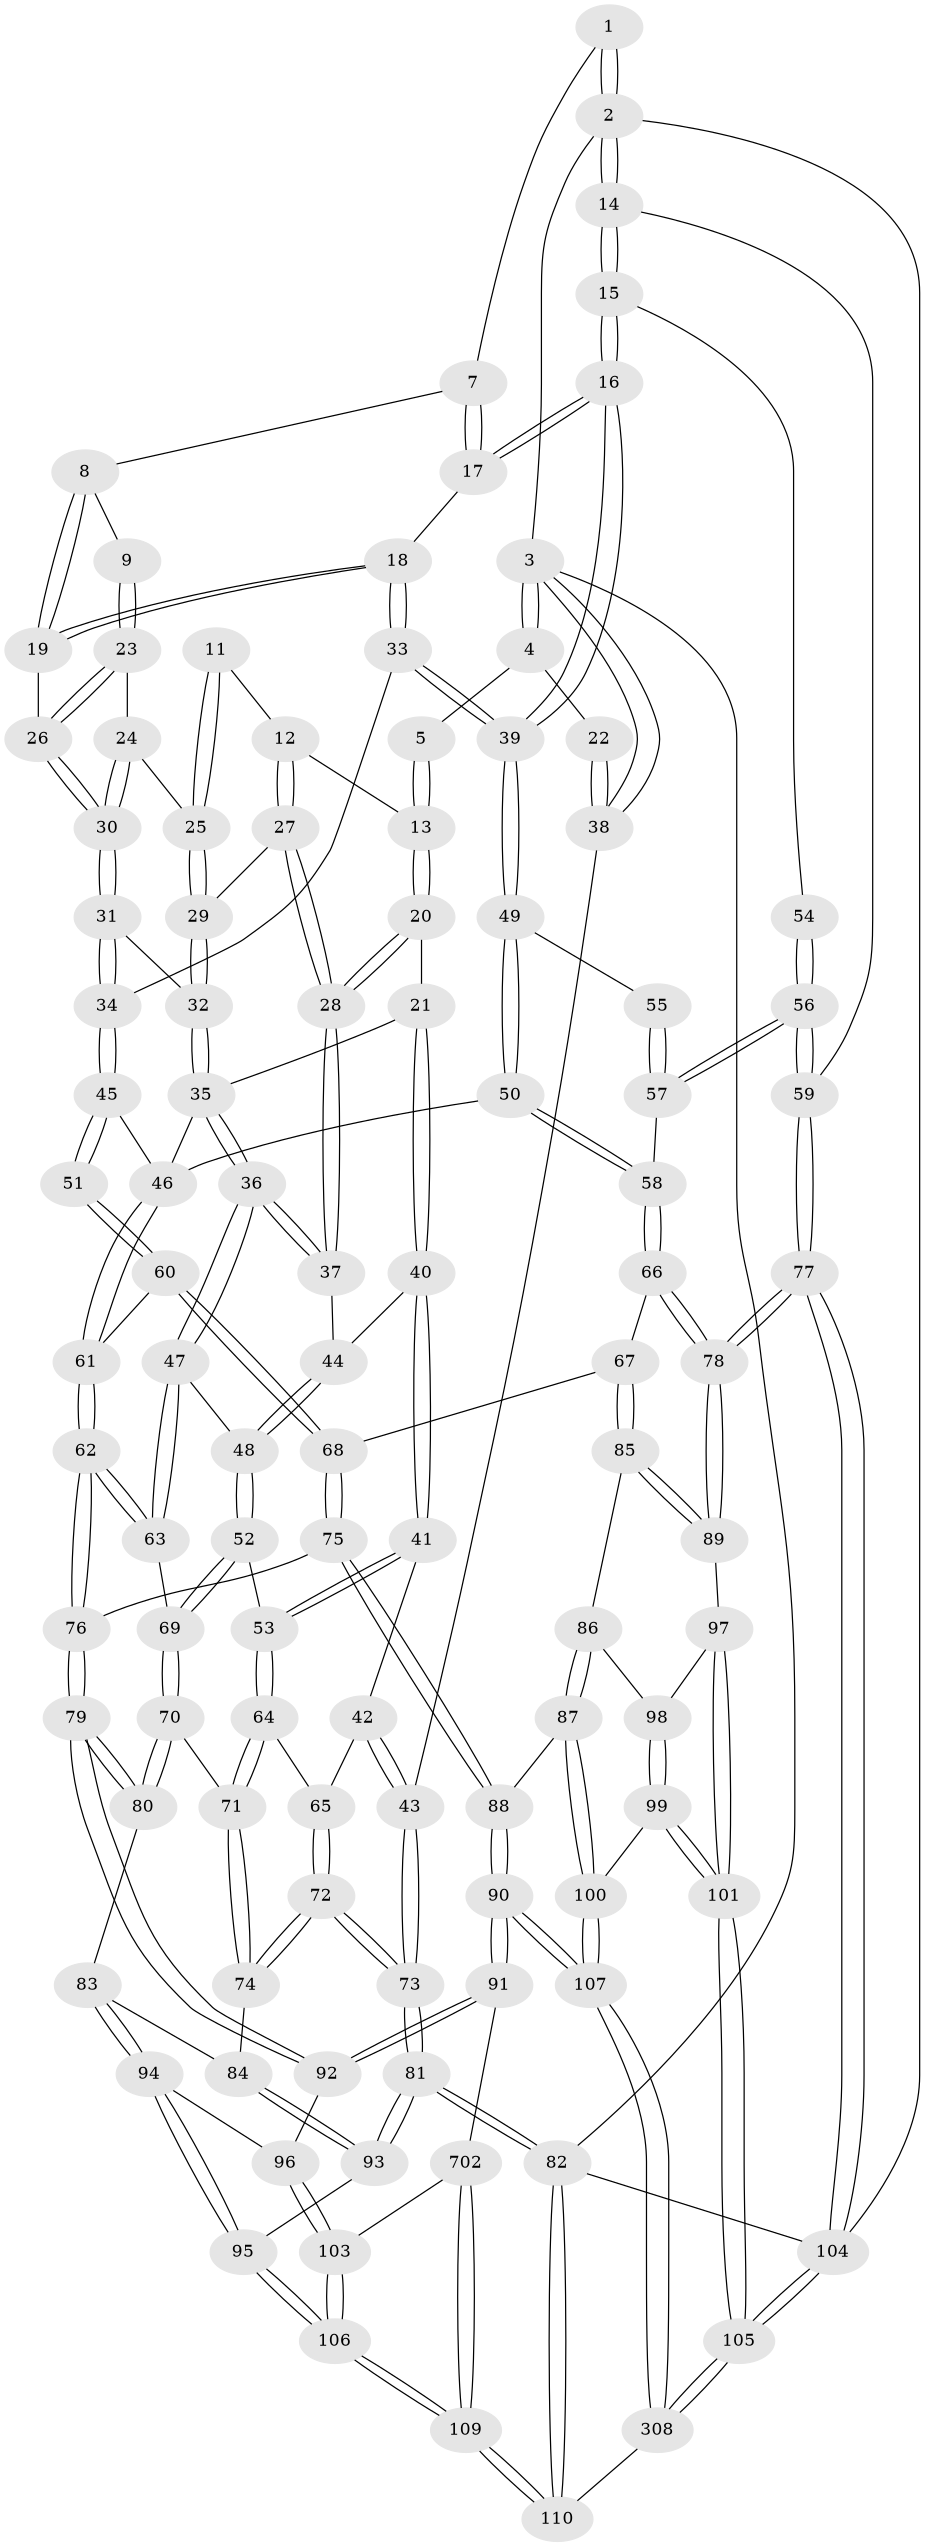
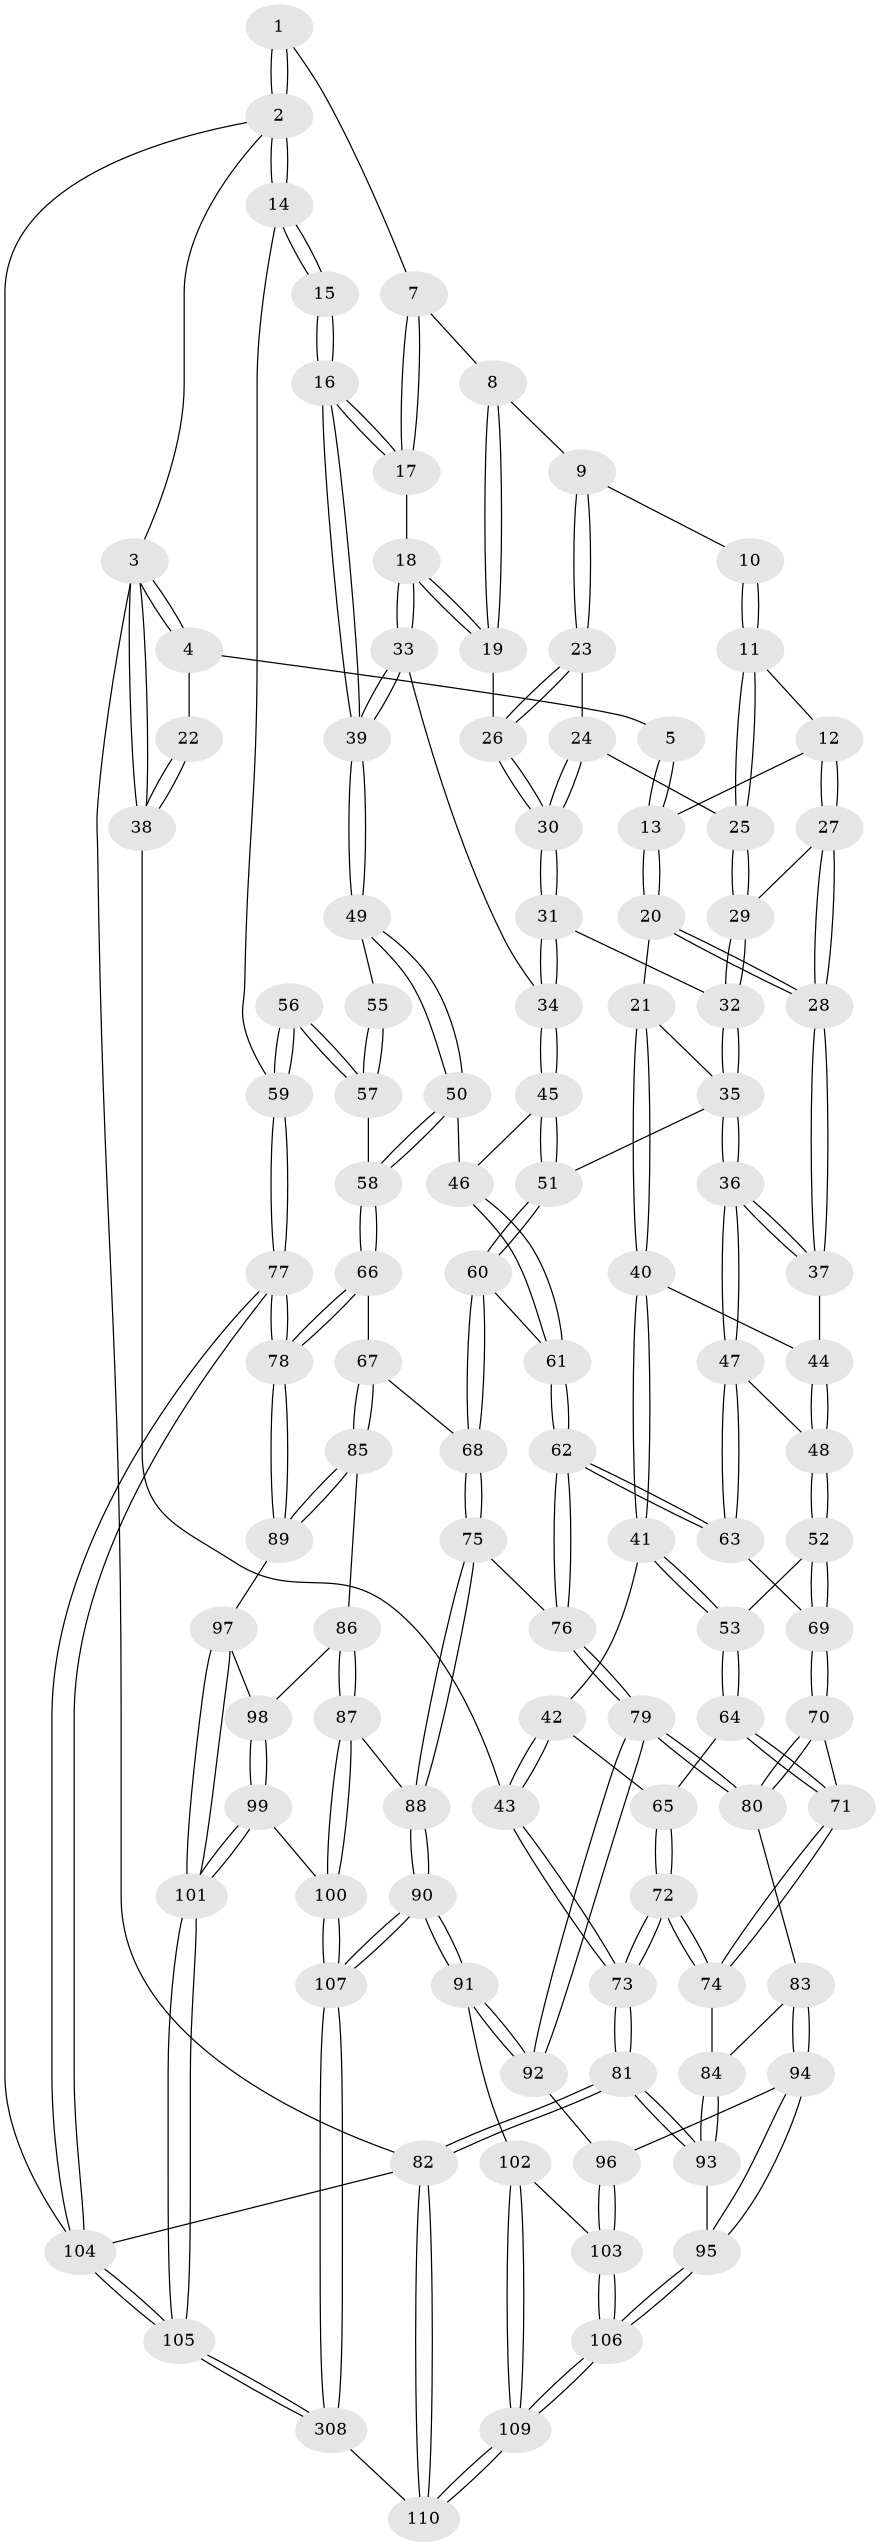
node "10": added
node "54": removed
edge "35" -- "46": now "35" -- "51"
node "702": label "702" -> "102"
